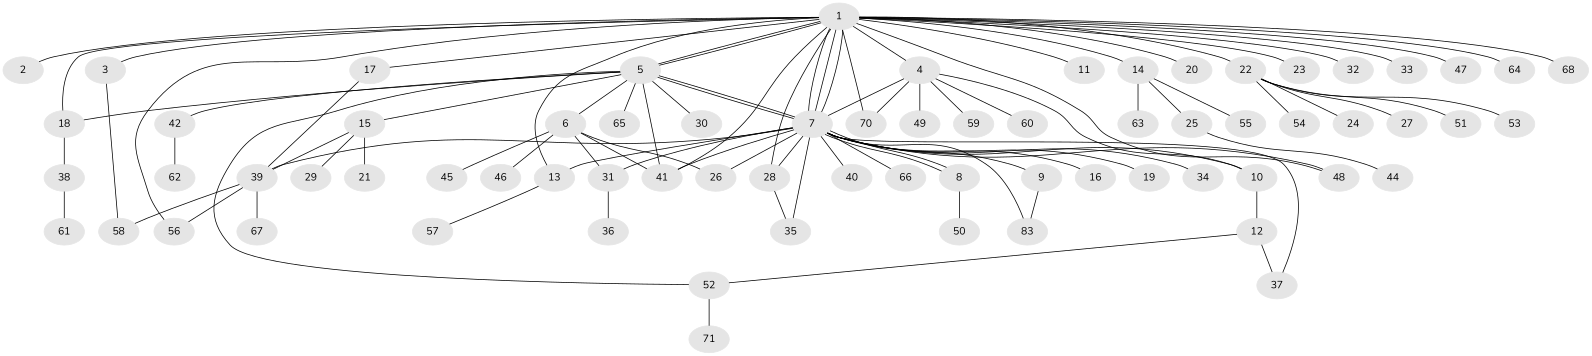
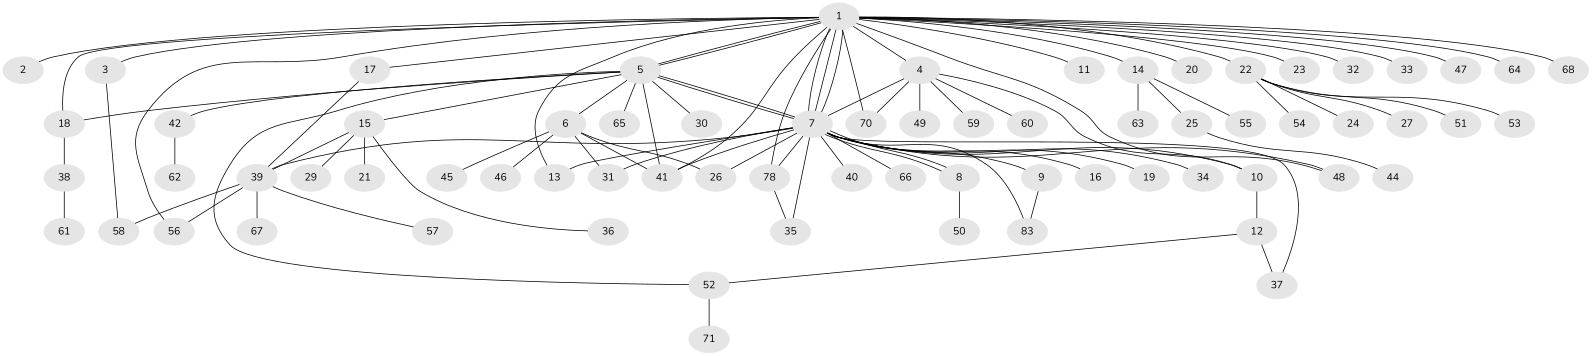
node "28": label "28" -> "78"
edge "31" -- "36": now "15" -- "36"
edge "13" -- "57": now "39" -- "57"
